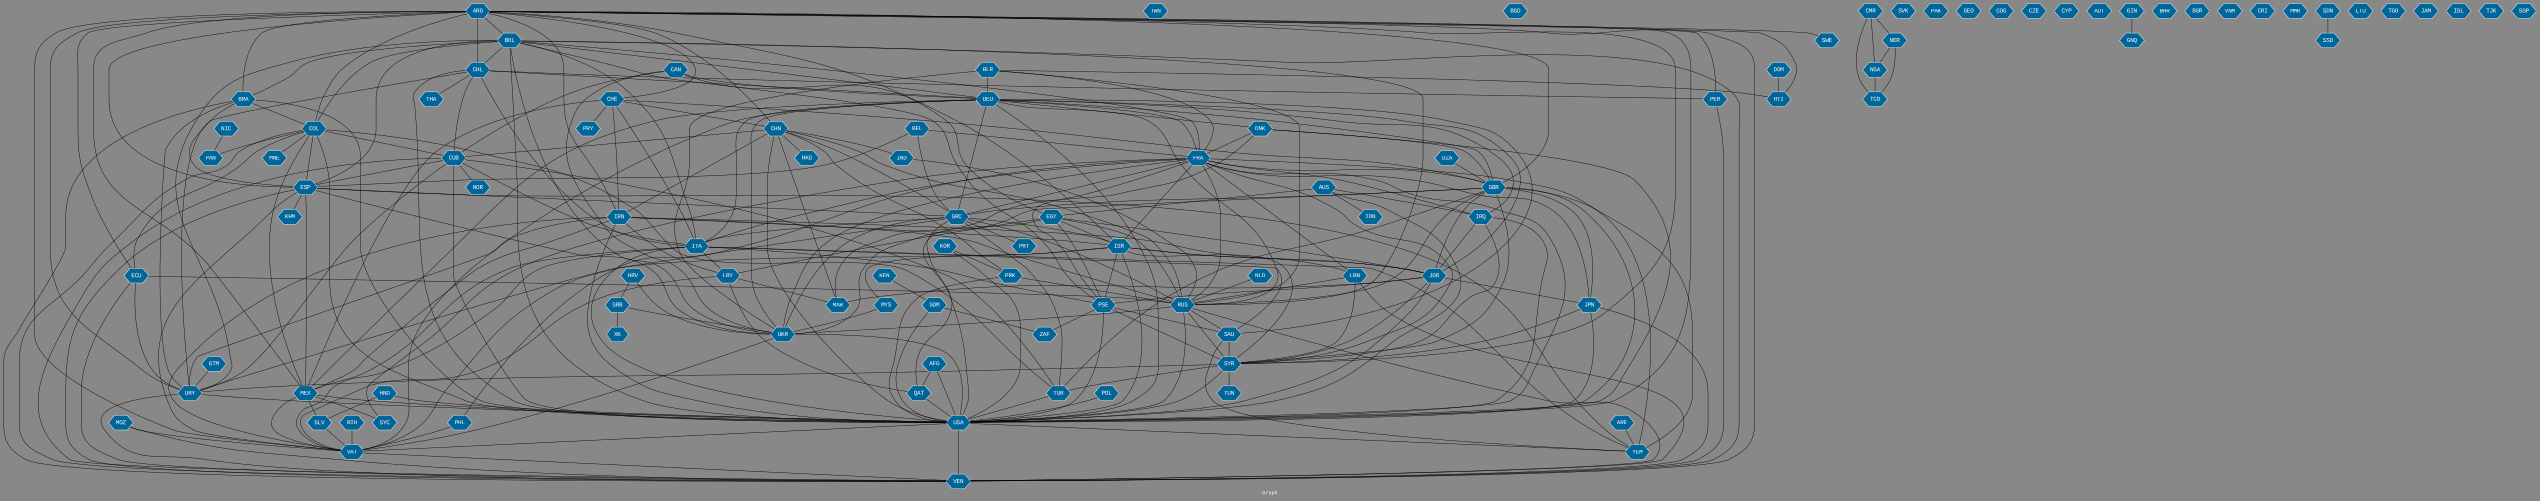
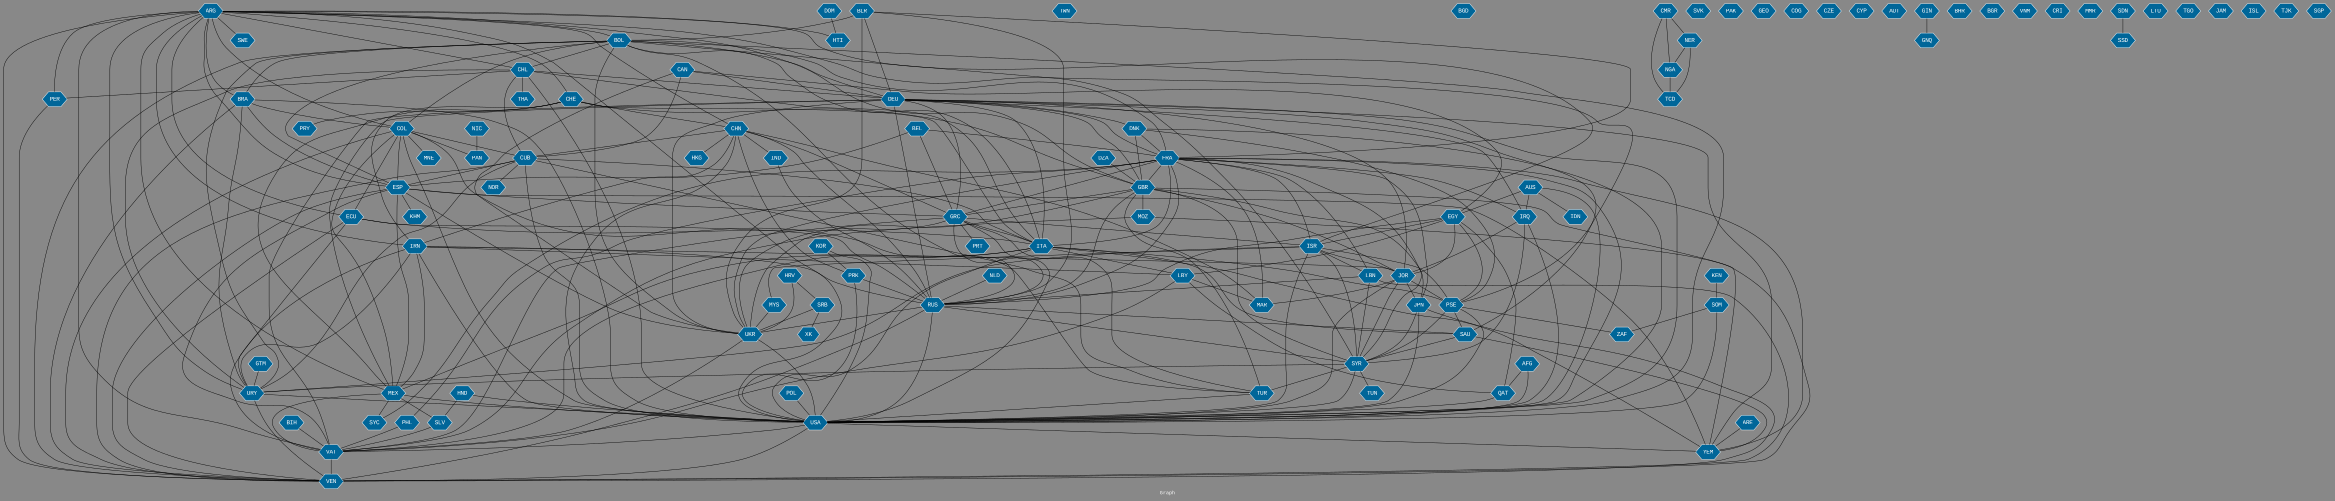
edge "BLR" -- "HTI": now "BLR" -- "BOL"
edge "DEU" -- "YEM": added
edge "ECU" -- "ITA": added
edge "IRN" -- "ISR": removed
edge "GBR" -- "USA": now "GBR" -- "MOZ"
